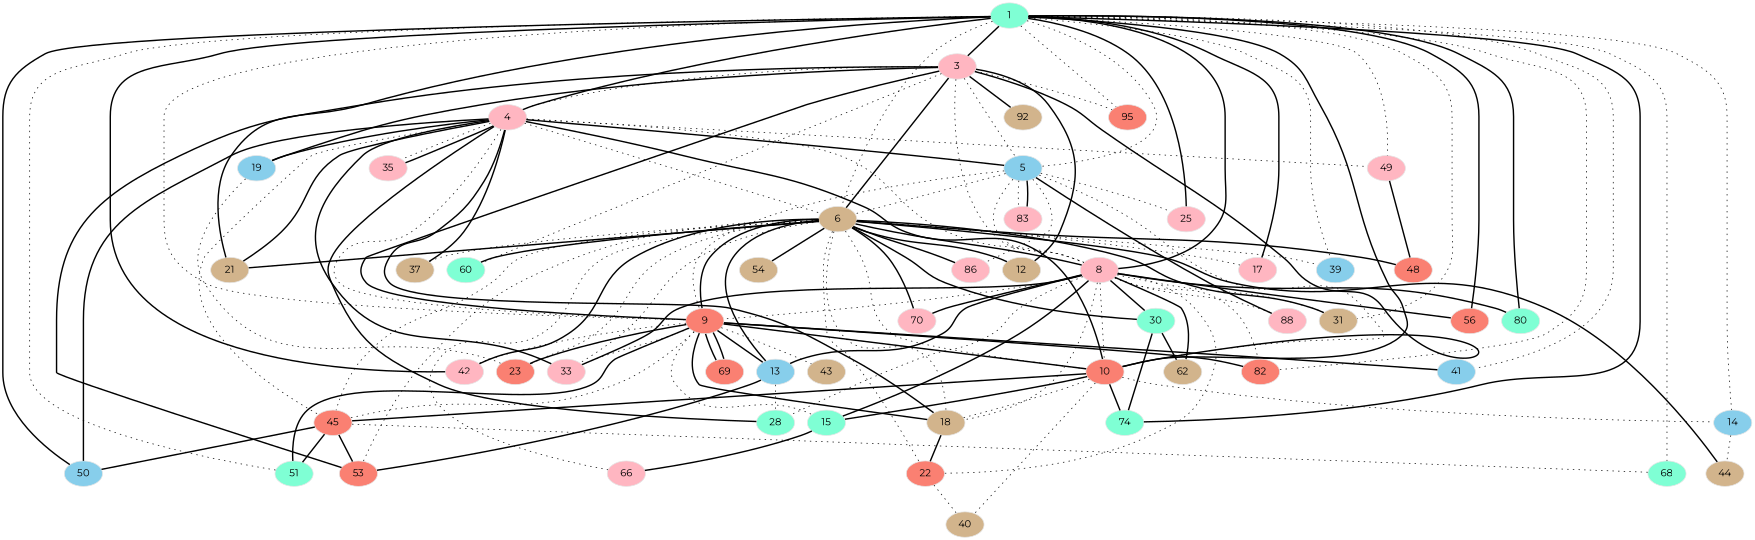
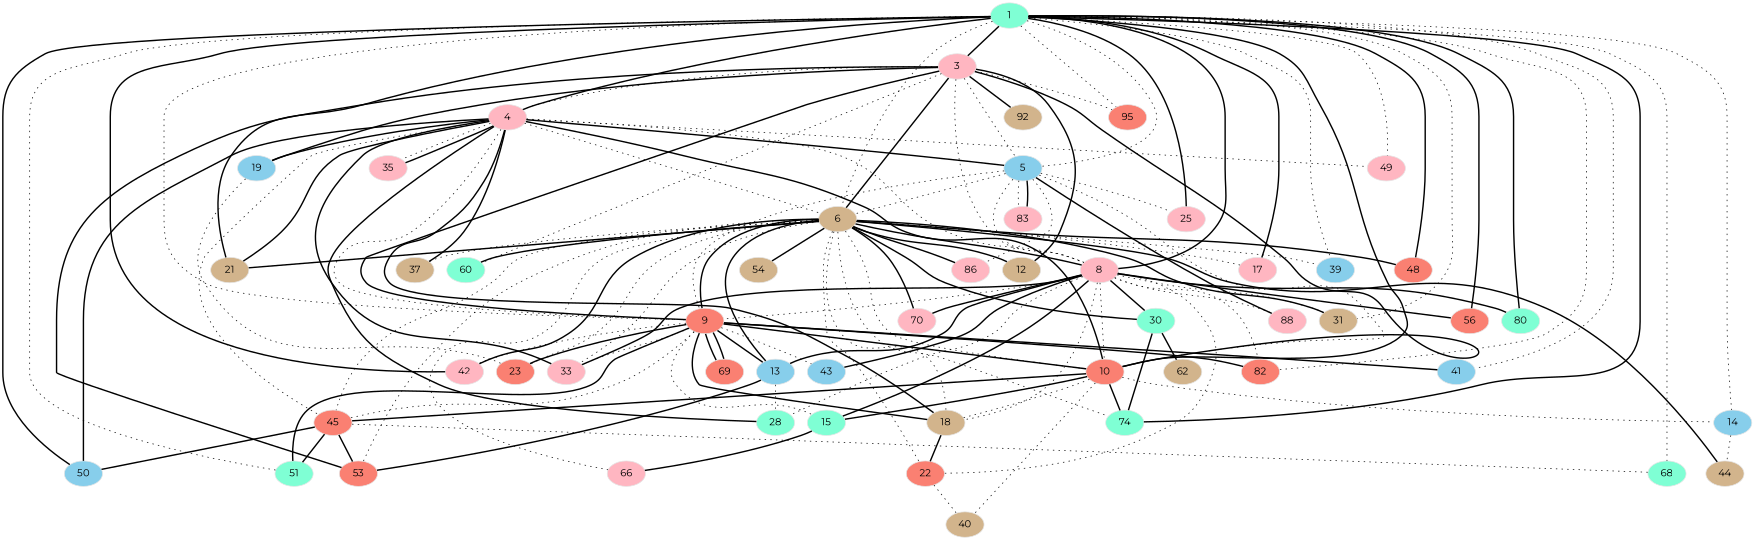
edge "49" -- "48": now "1" -- "48"
edge "8" -- "62": now "8" -- "43"
edge "6" -- "74": added
node "43": fillcolor tan -> skyblue
